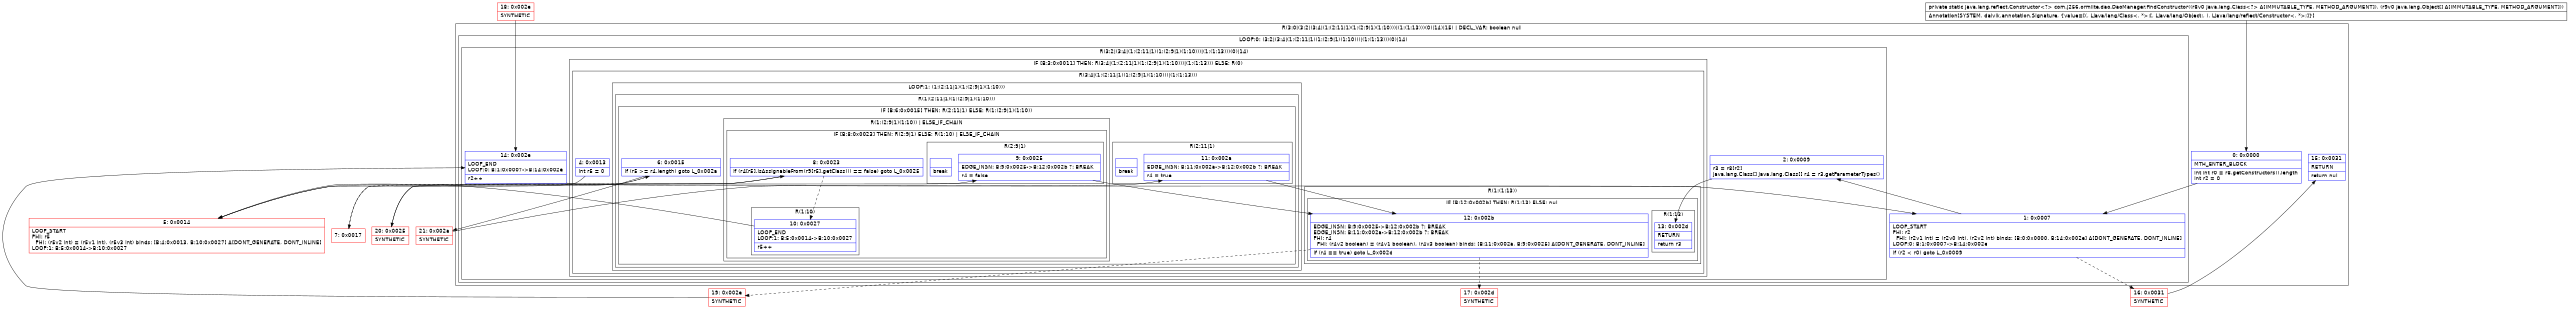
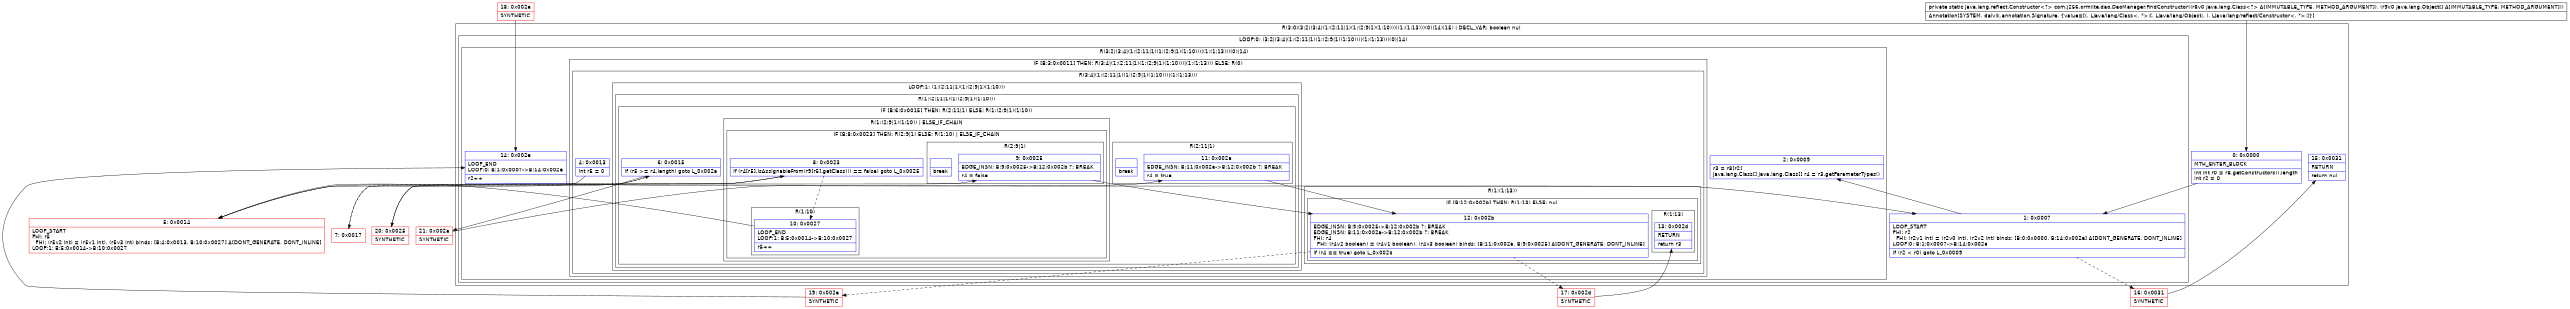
edge "2: 0x0009" -> "13: 0x002d": now "17: 0x002d" -> "13: 0x002d"
